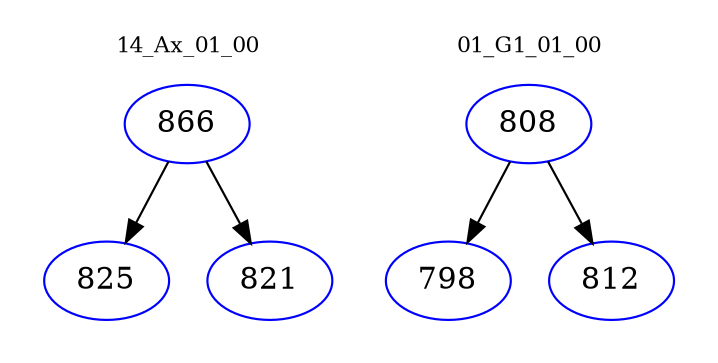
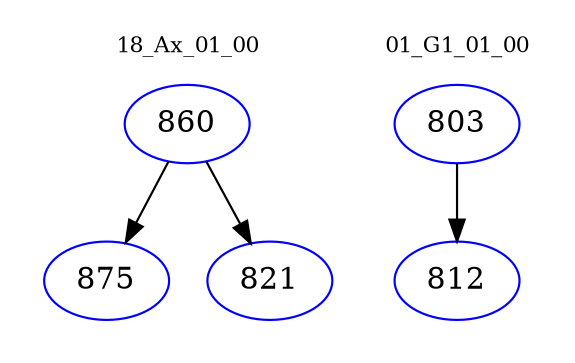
cluster "14_Ax_01_00": label "14_Ax_01_00" -> "18_Ax_01_00"
node "866": label "866" -> "860"
node "808": label "808" -> "803"
node "825": label "825" -> "875"
node "798": removed
